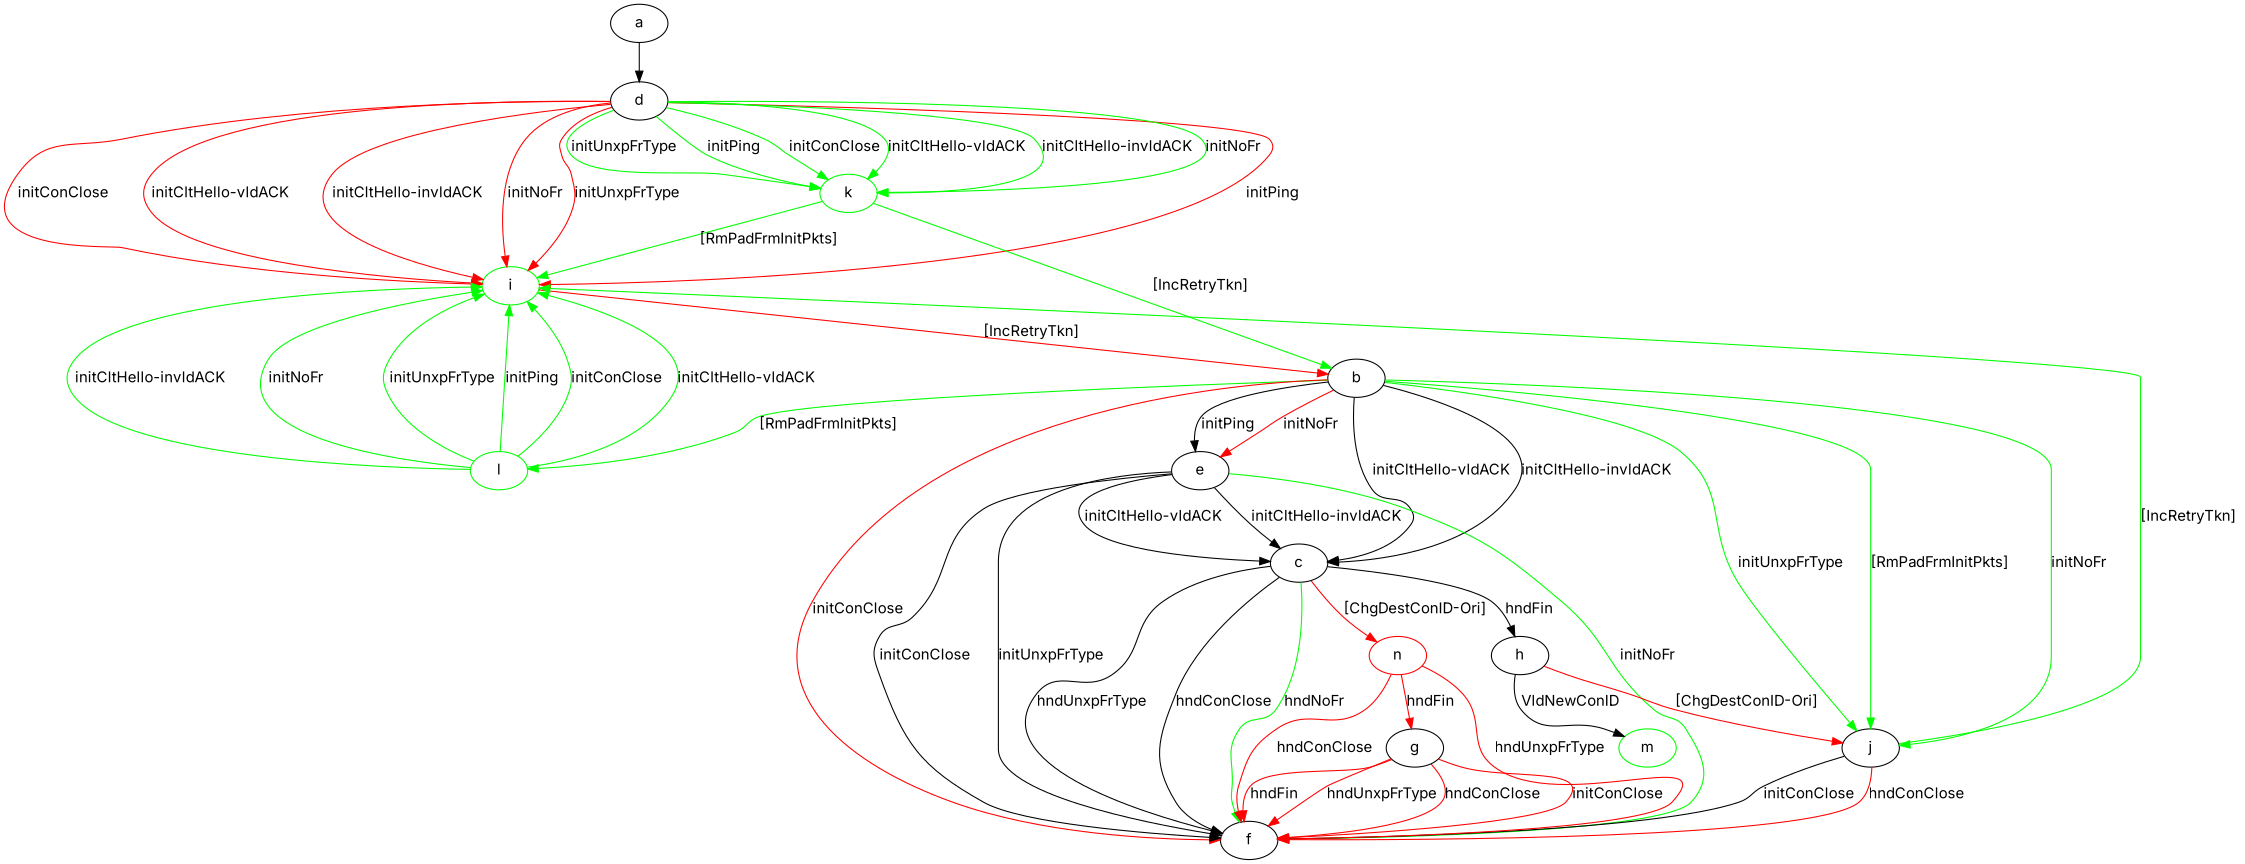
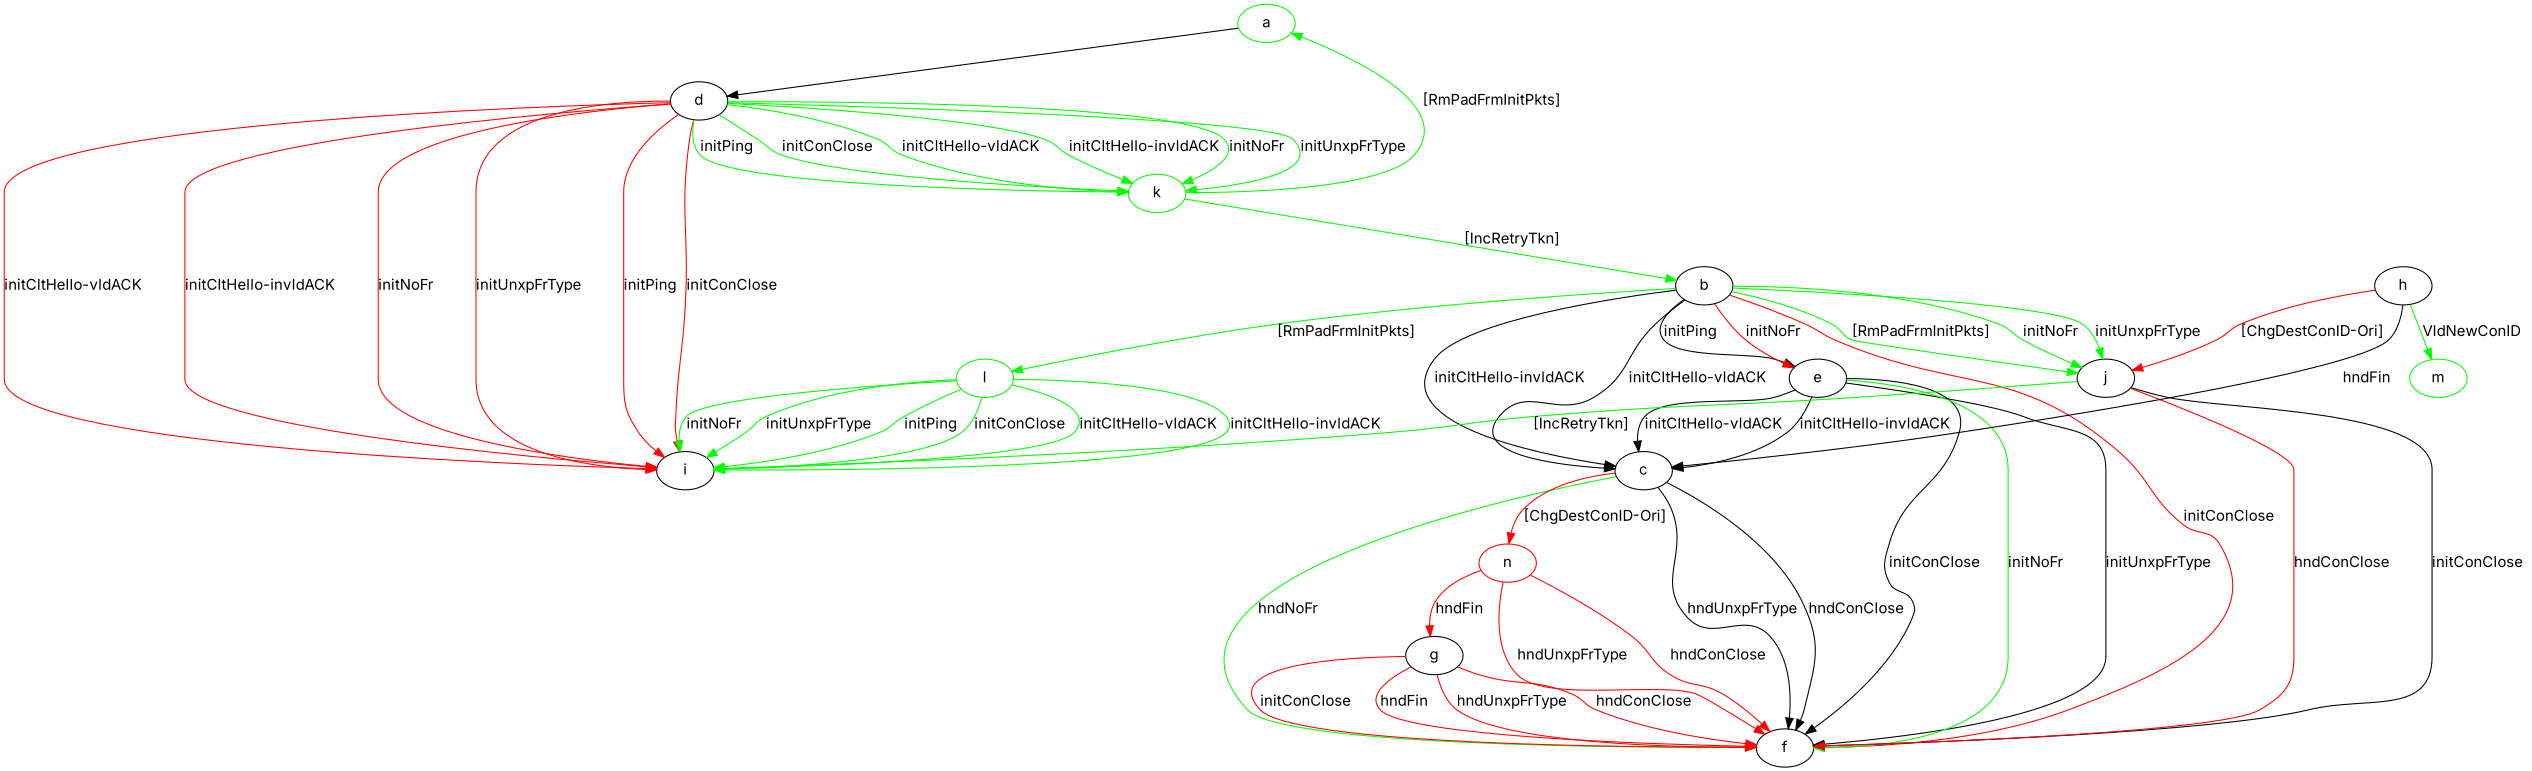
node "a": color black -> green
edge "k" -> "i": now "k" -> "a"
node "i": color green -> black
edge "i" -> "b": removed, label "[IncRetryTkn]"
edge "c" -> "h": reversed
edge "h" -> "m": color black -> green
